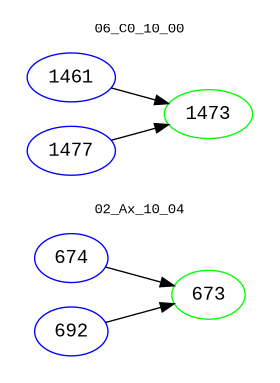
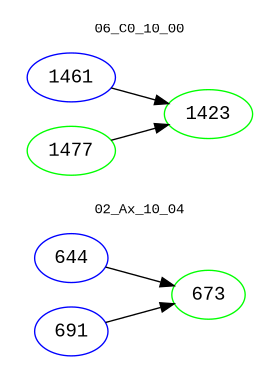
node "1473": label "1473" -> "1423"
node "1477": color blue -> green
node "674": label "674" -> "644"
node "692": label "692" -> "691"
